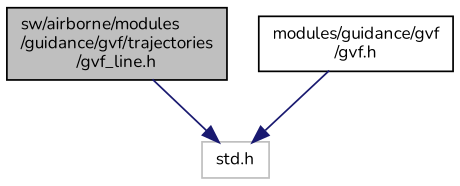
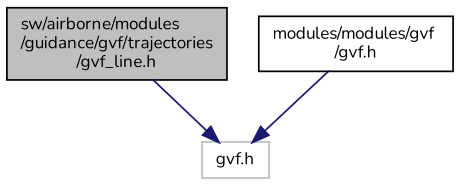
node "modules/guidance/gvf /gvf.h": label "modules/guidance/gvf /gvf.h" -> "modules/modules/gvf /gvf.h"
node "std.h": label "std.h" -> "gvf.h"
